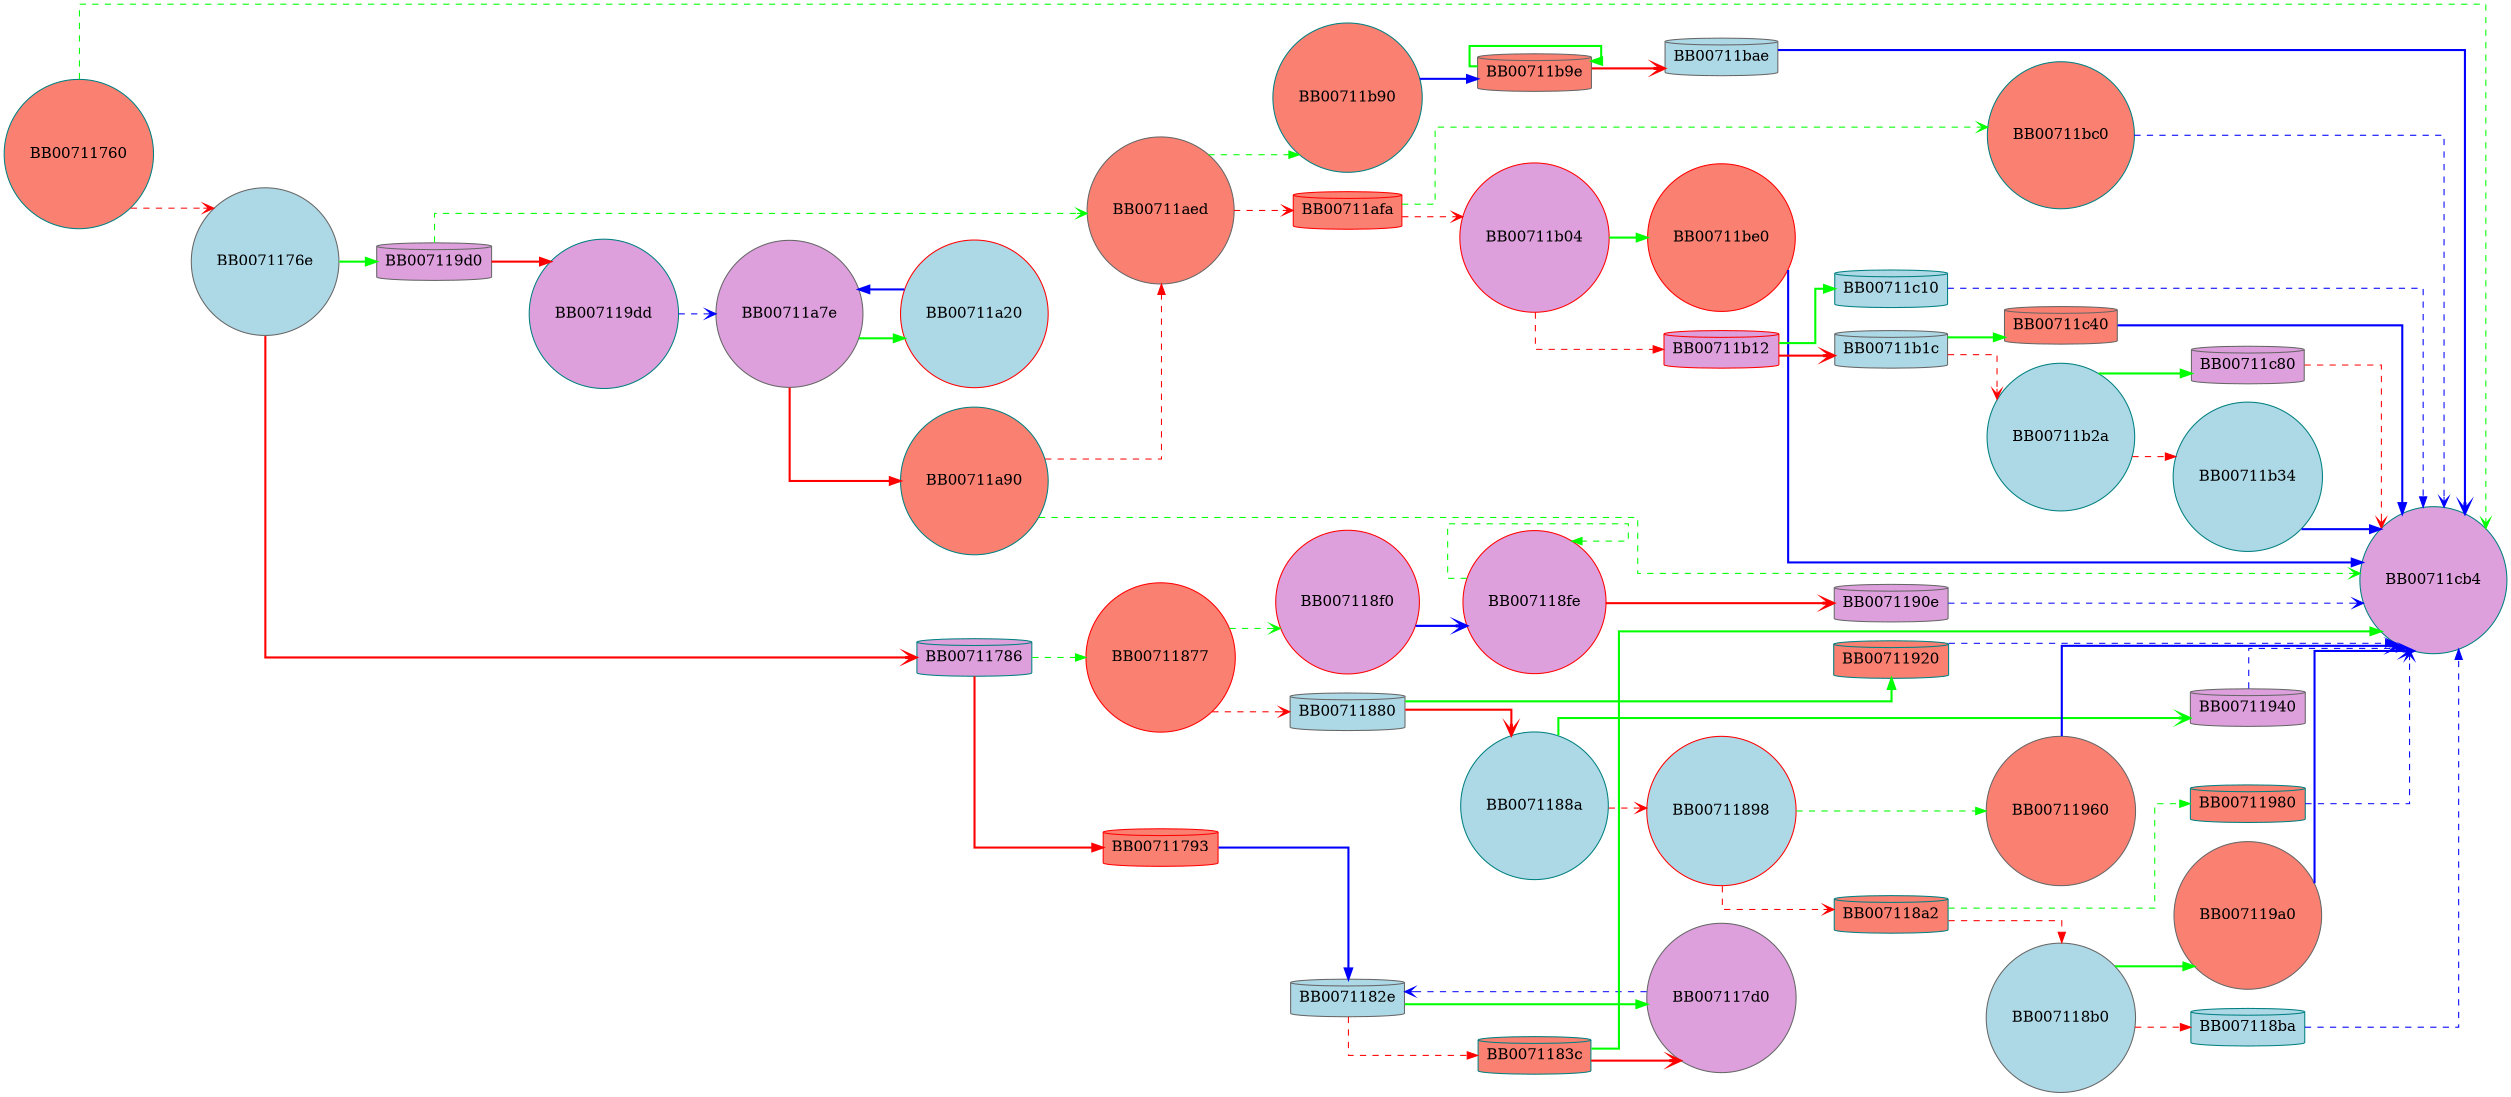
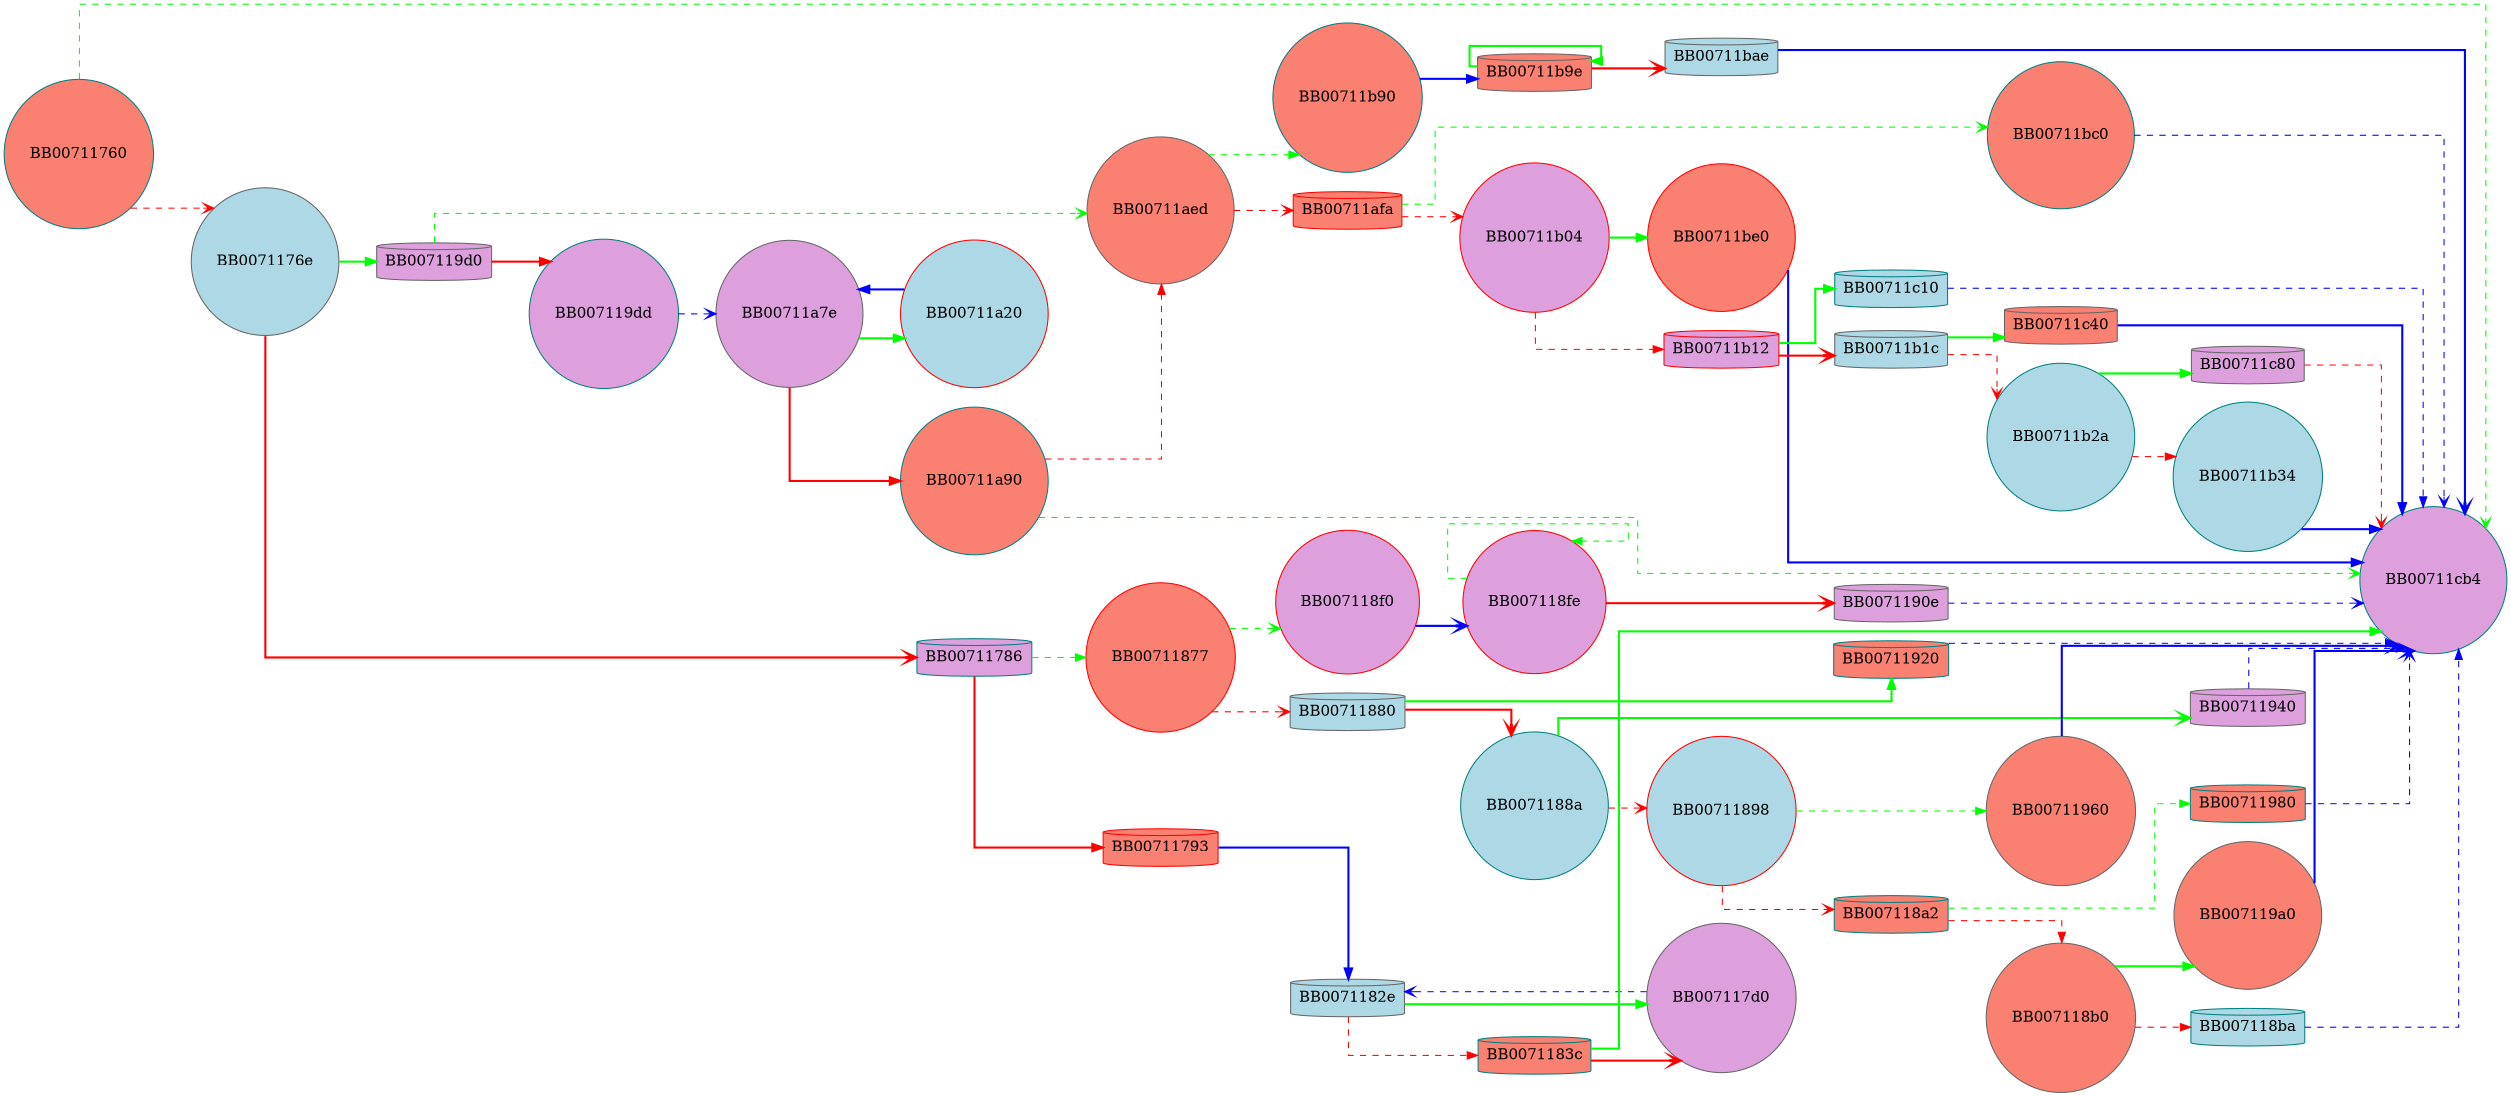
node "BB007118b0": fillcolor lightblue -> salmon
